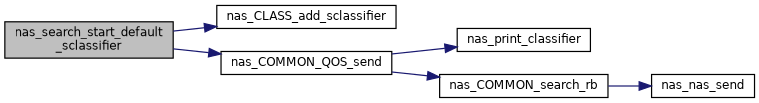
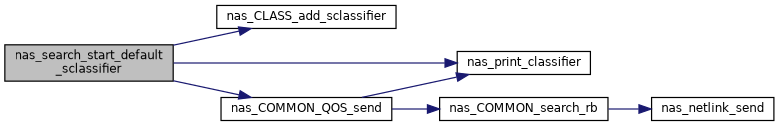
edge "nas_search_start_default _sclassifier" -> "nas_print_classifier": added
node "nas_nas_send": label "nas_nas_send" -> "nas_netlink_send"
